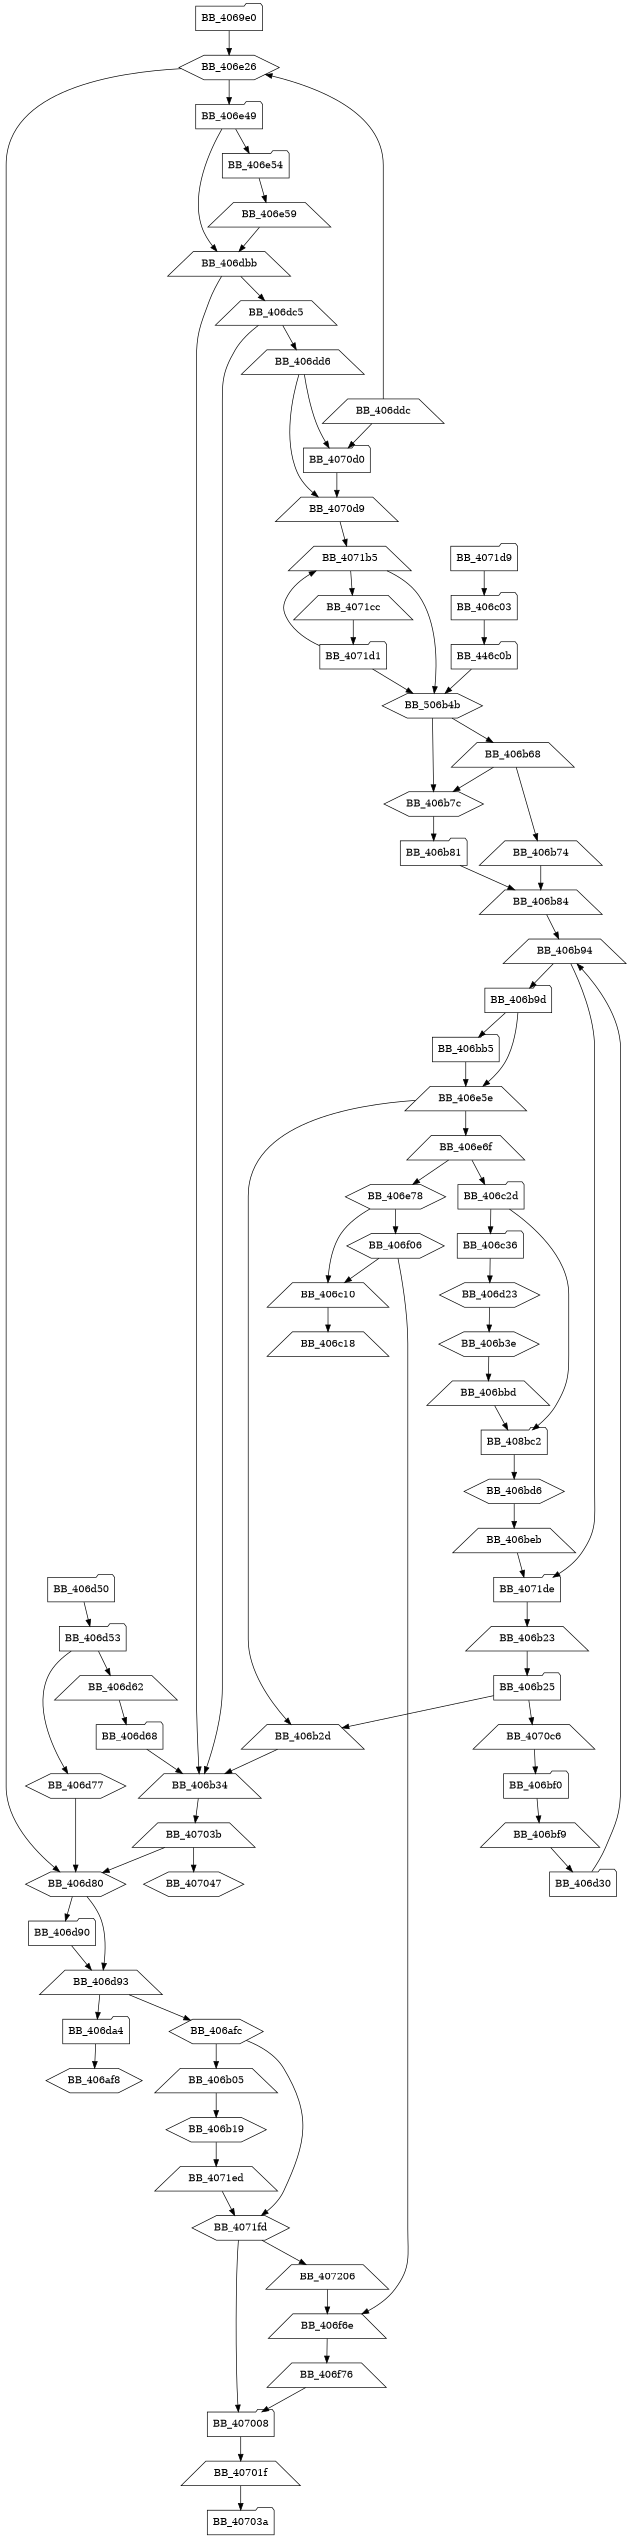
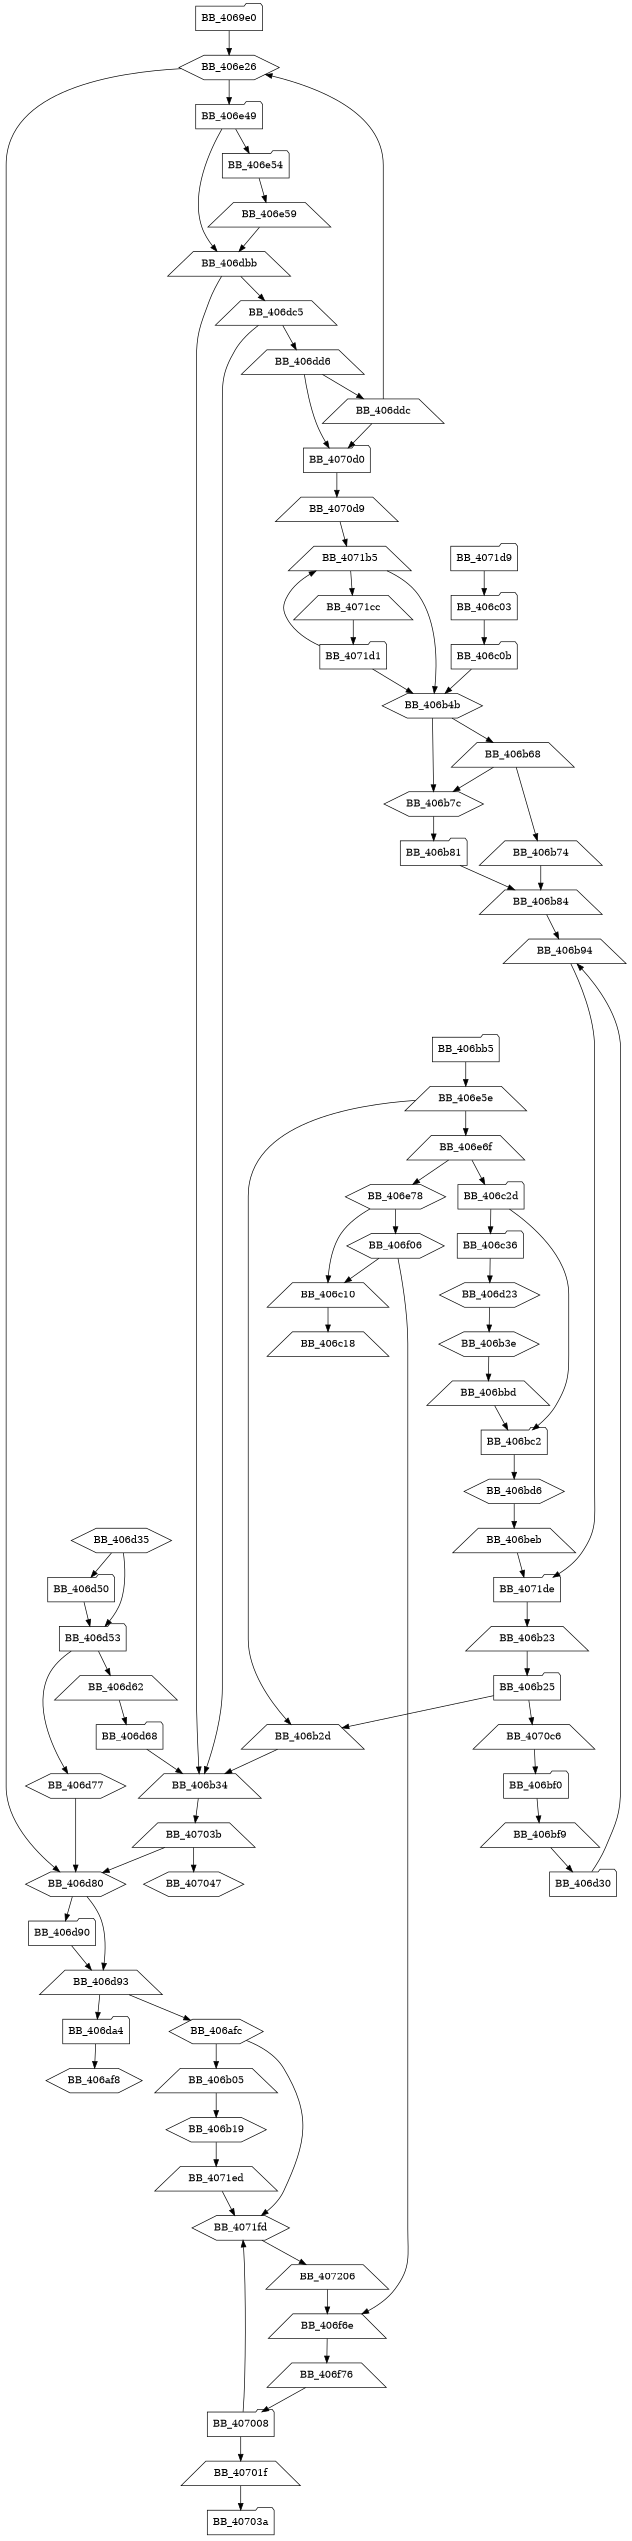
edge "BB_406dd6" -> "BB_4070d9": now "BB_406dd6" -> "BB_406ddc"
node "BB_446c0b": label "BB_446c0b" -> "BB_406c0b"
node "BB_506b4b": label "BB_506b4b" -> "BB_406b4b"
node "BB_406b9d": removed
node "BB_408bc2": label "BB_408bc2" -> "BB_406bc2"
node "BB_406d35": added
edge "BB_4071fd" -> "BB_407008": reversed
